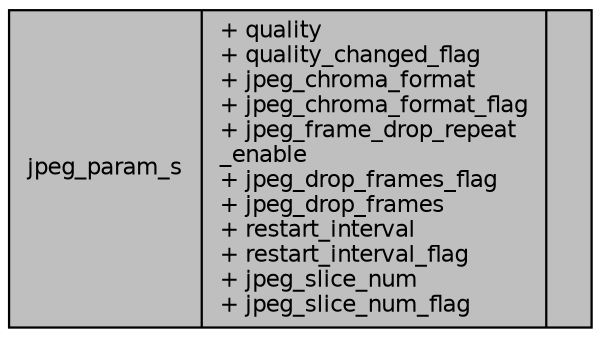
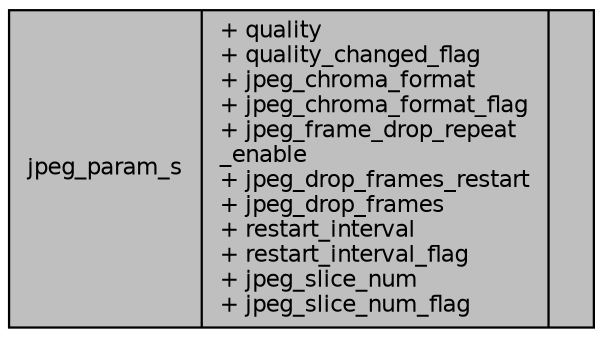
node "jpeg_param_s": text "+ jpeg_drop_frames_flag" -> "+ jpeg_drop_frames_restart"
